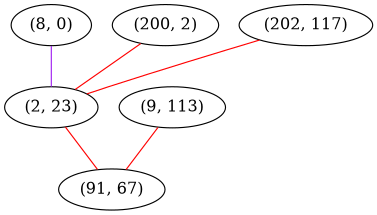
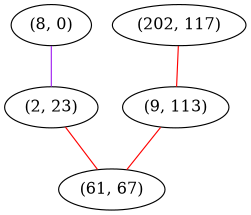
node "(200, 2)": removed
edge "(202, 117)" -- "(2, 23)": now "(202, 117)" -- "(9, 113)"
node "(91, 67)": label "(91, 67)" -> "(61, 67)"
